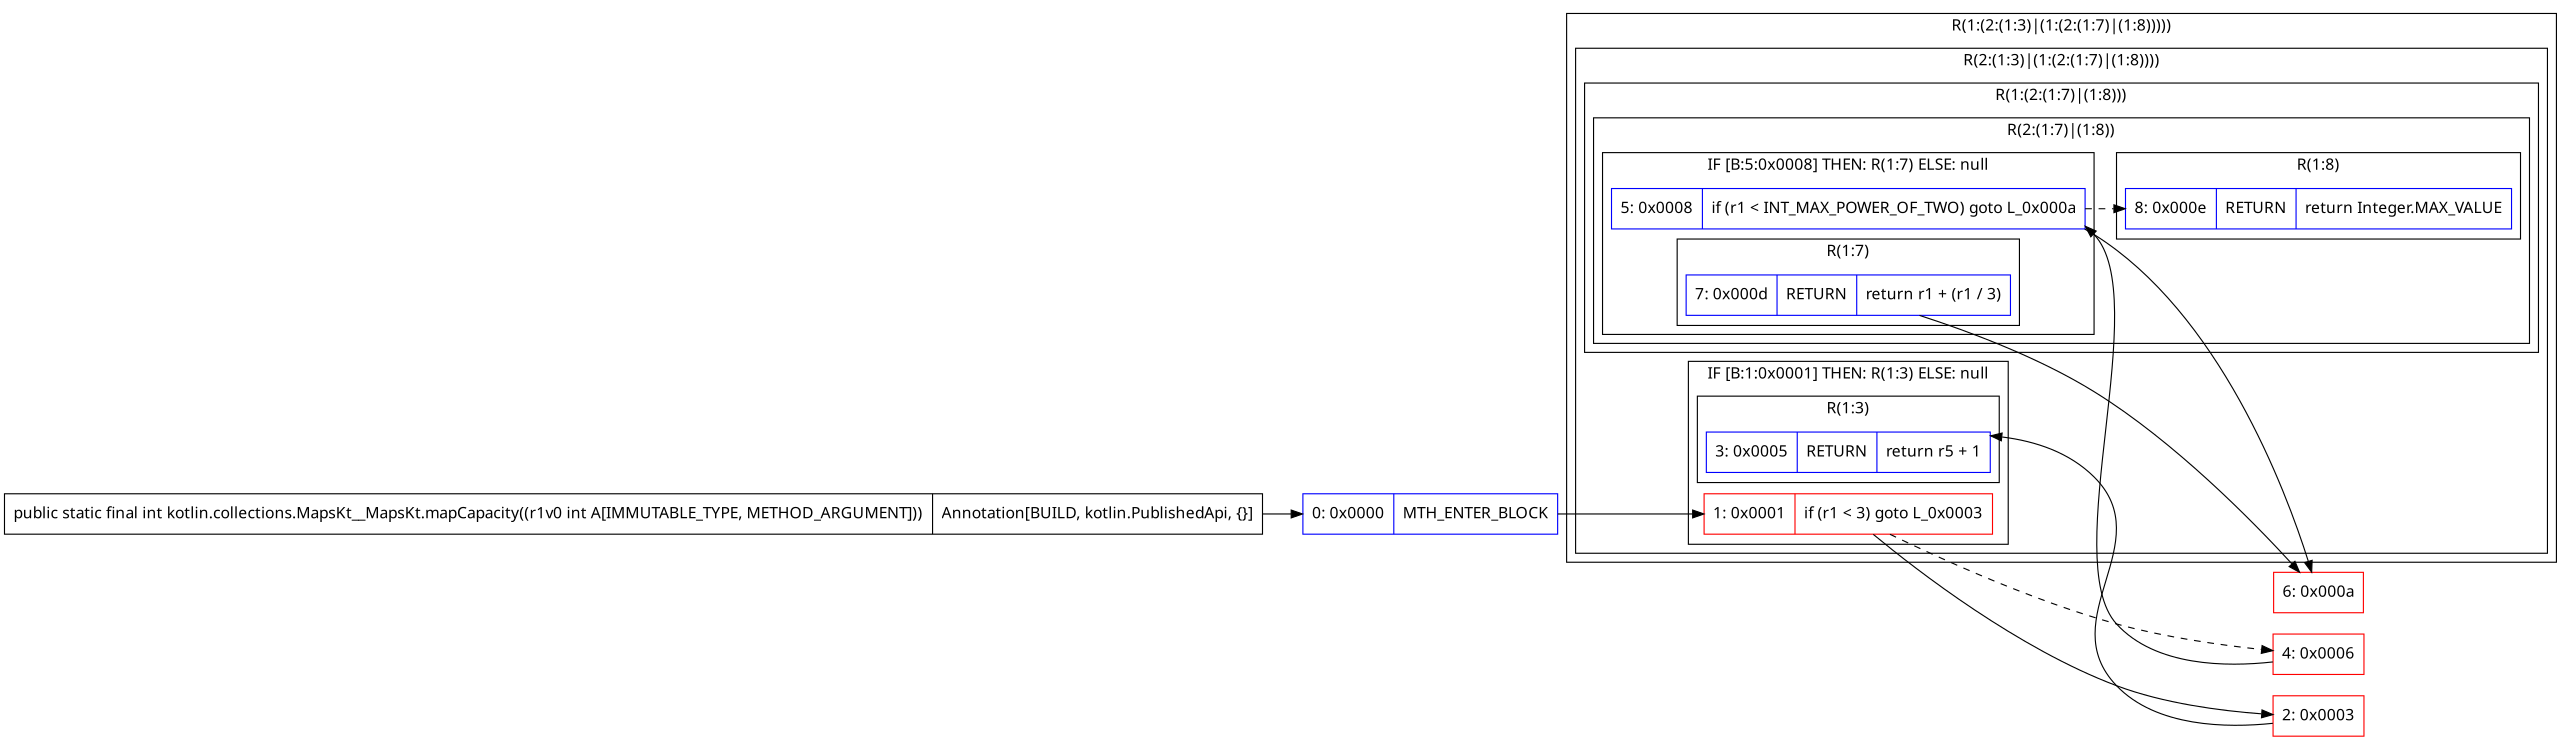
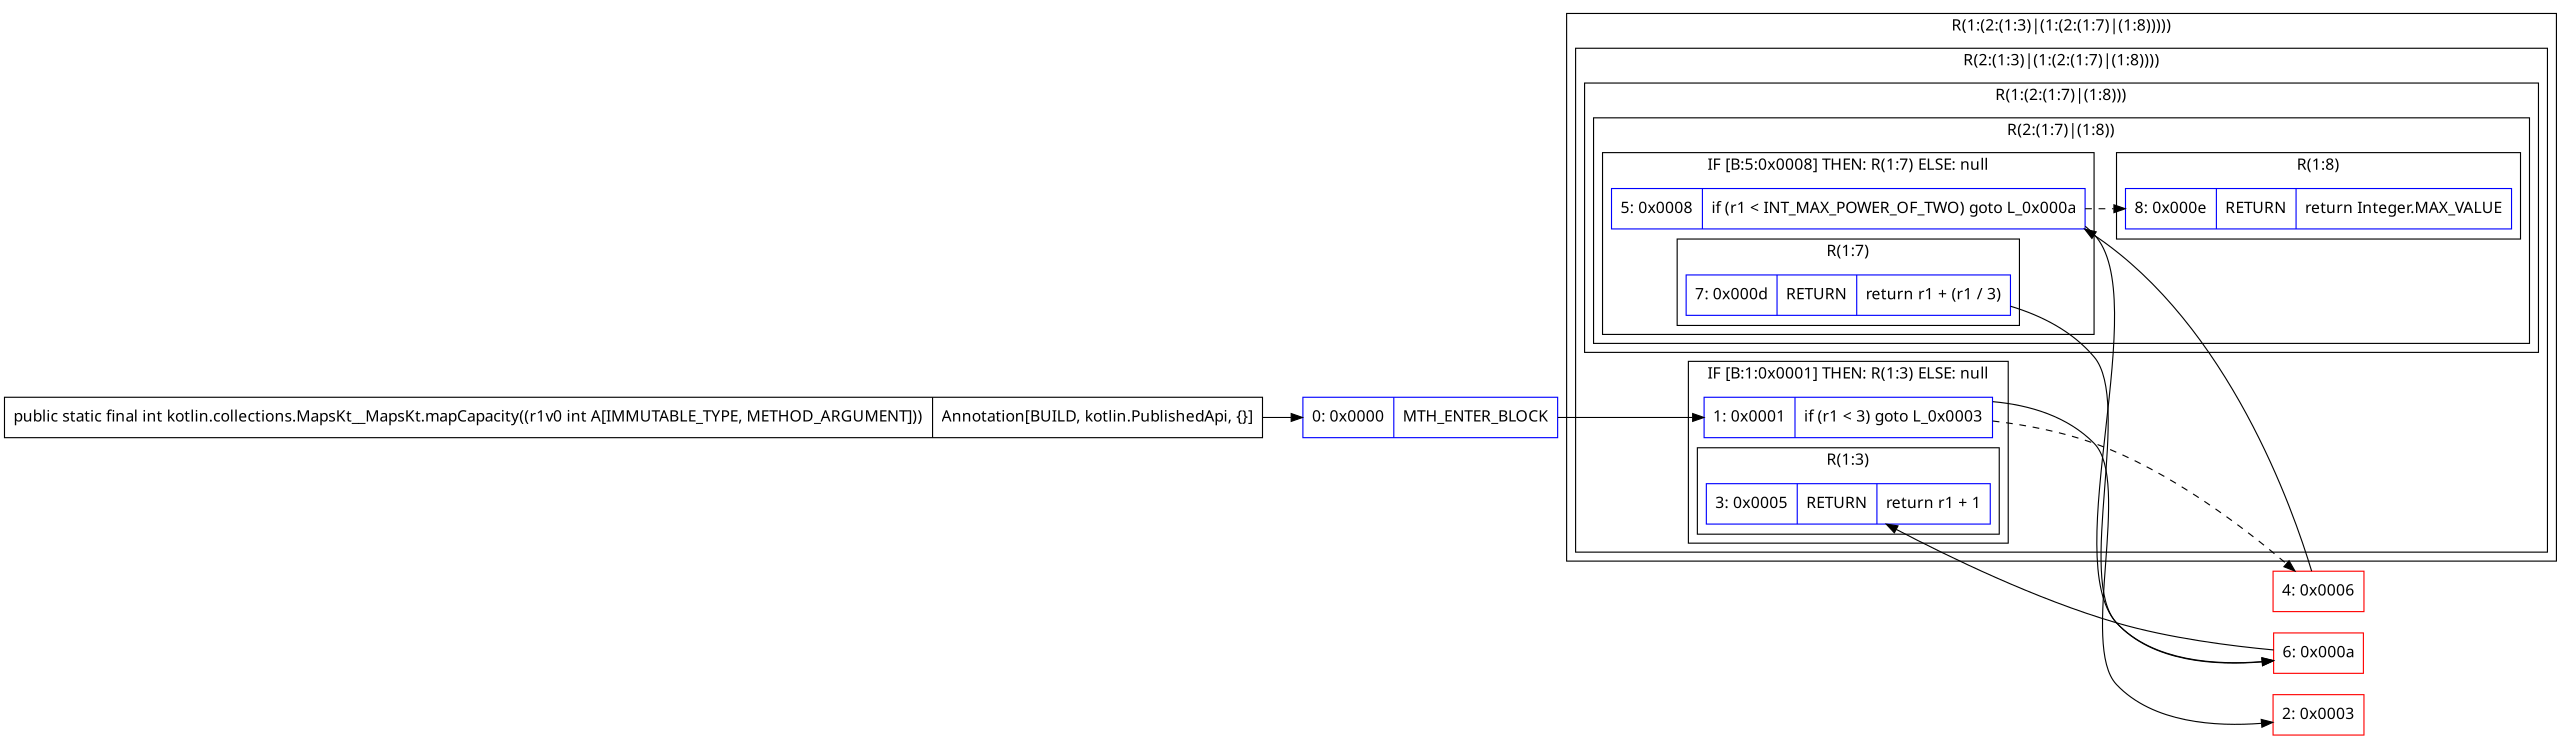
node "3: 0x0005": text "return r5 + 1" -> "return r1 + 1"
node "1: 0x0001": color red -> blue
edge "2: 0x0003" -> "3: 0x0005": now "6: 0x000a" -> "3: 0x0005"
